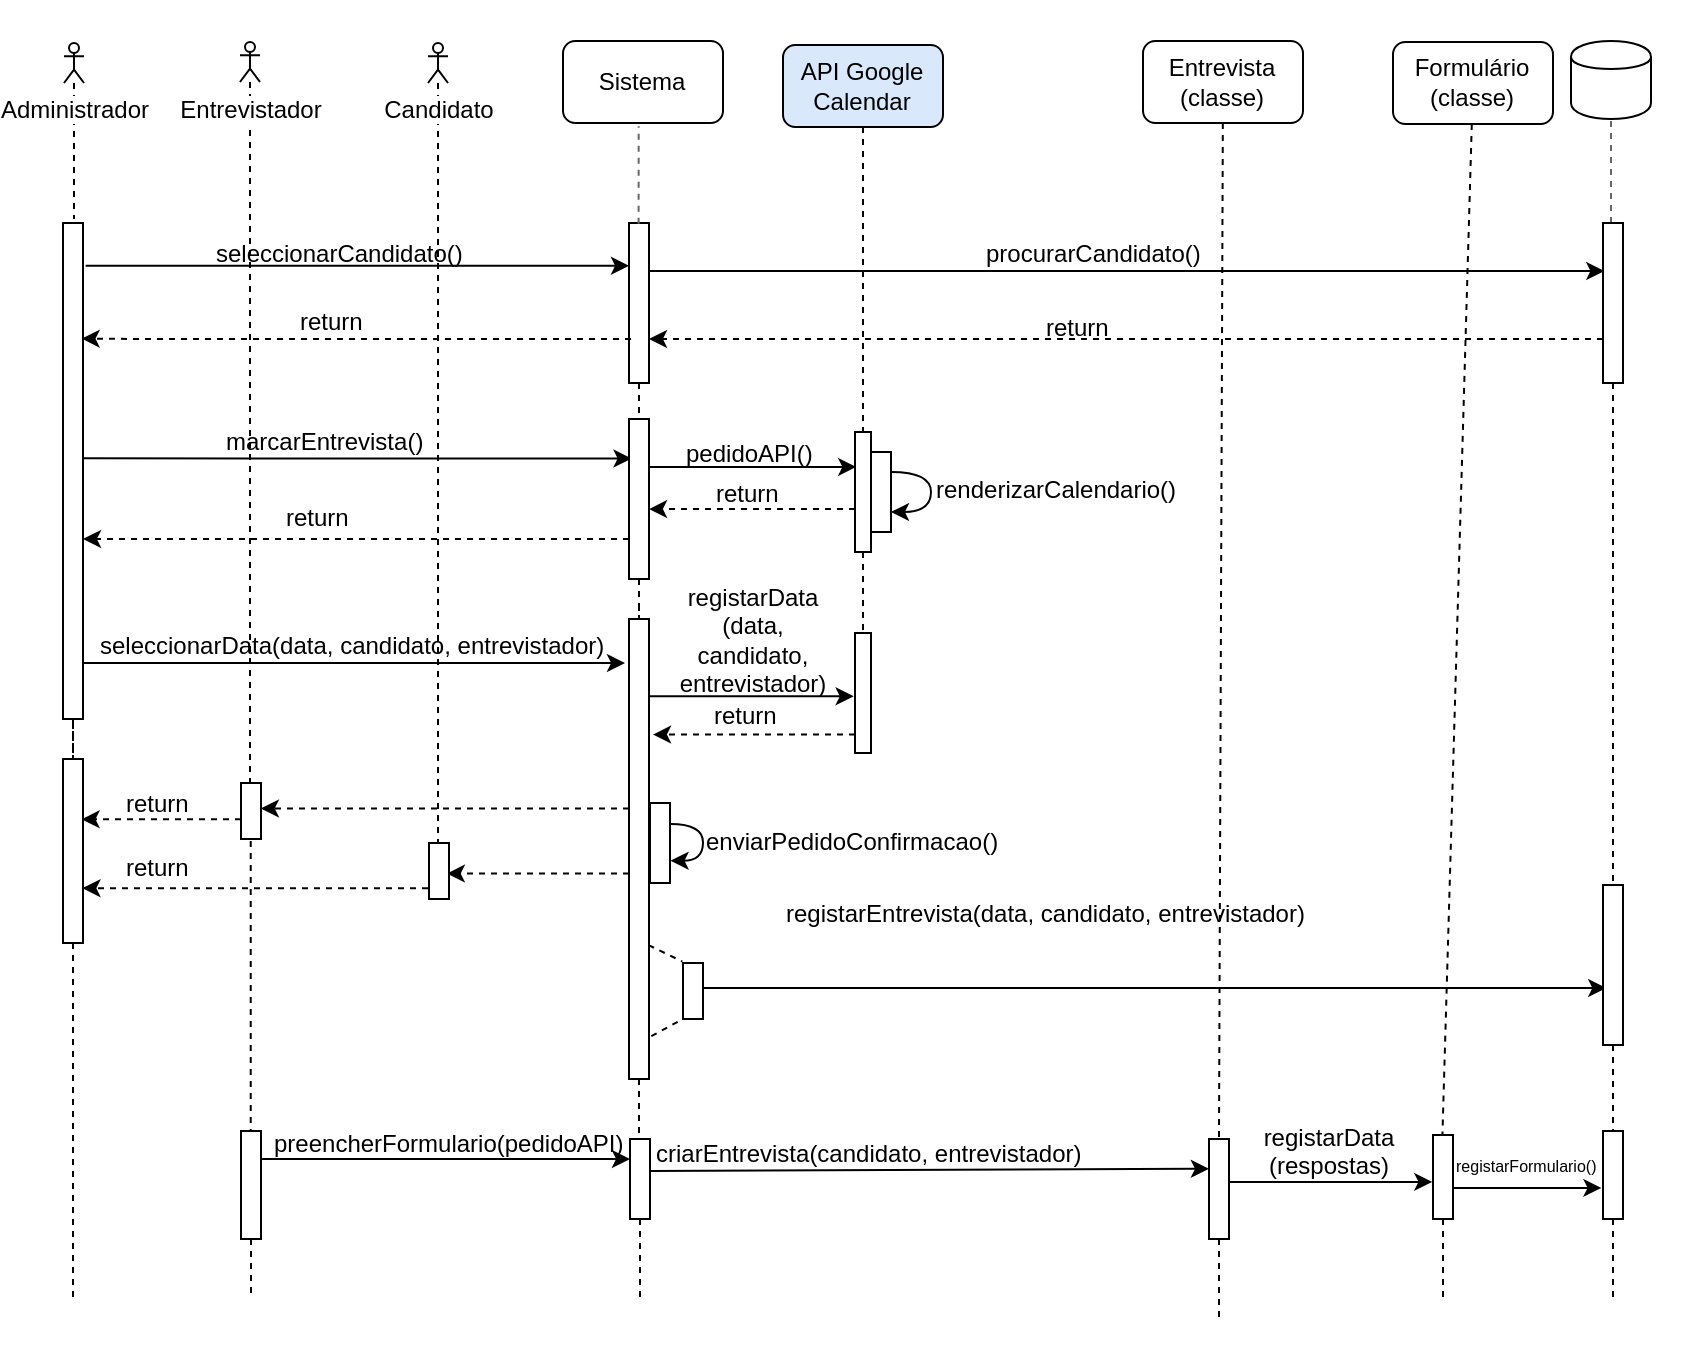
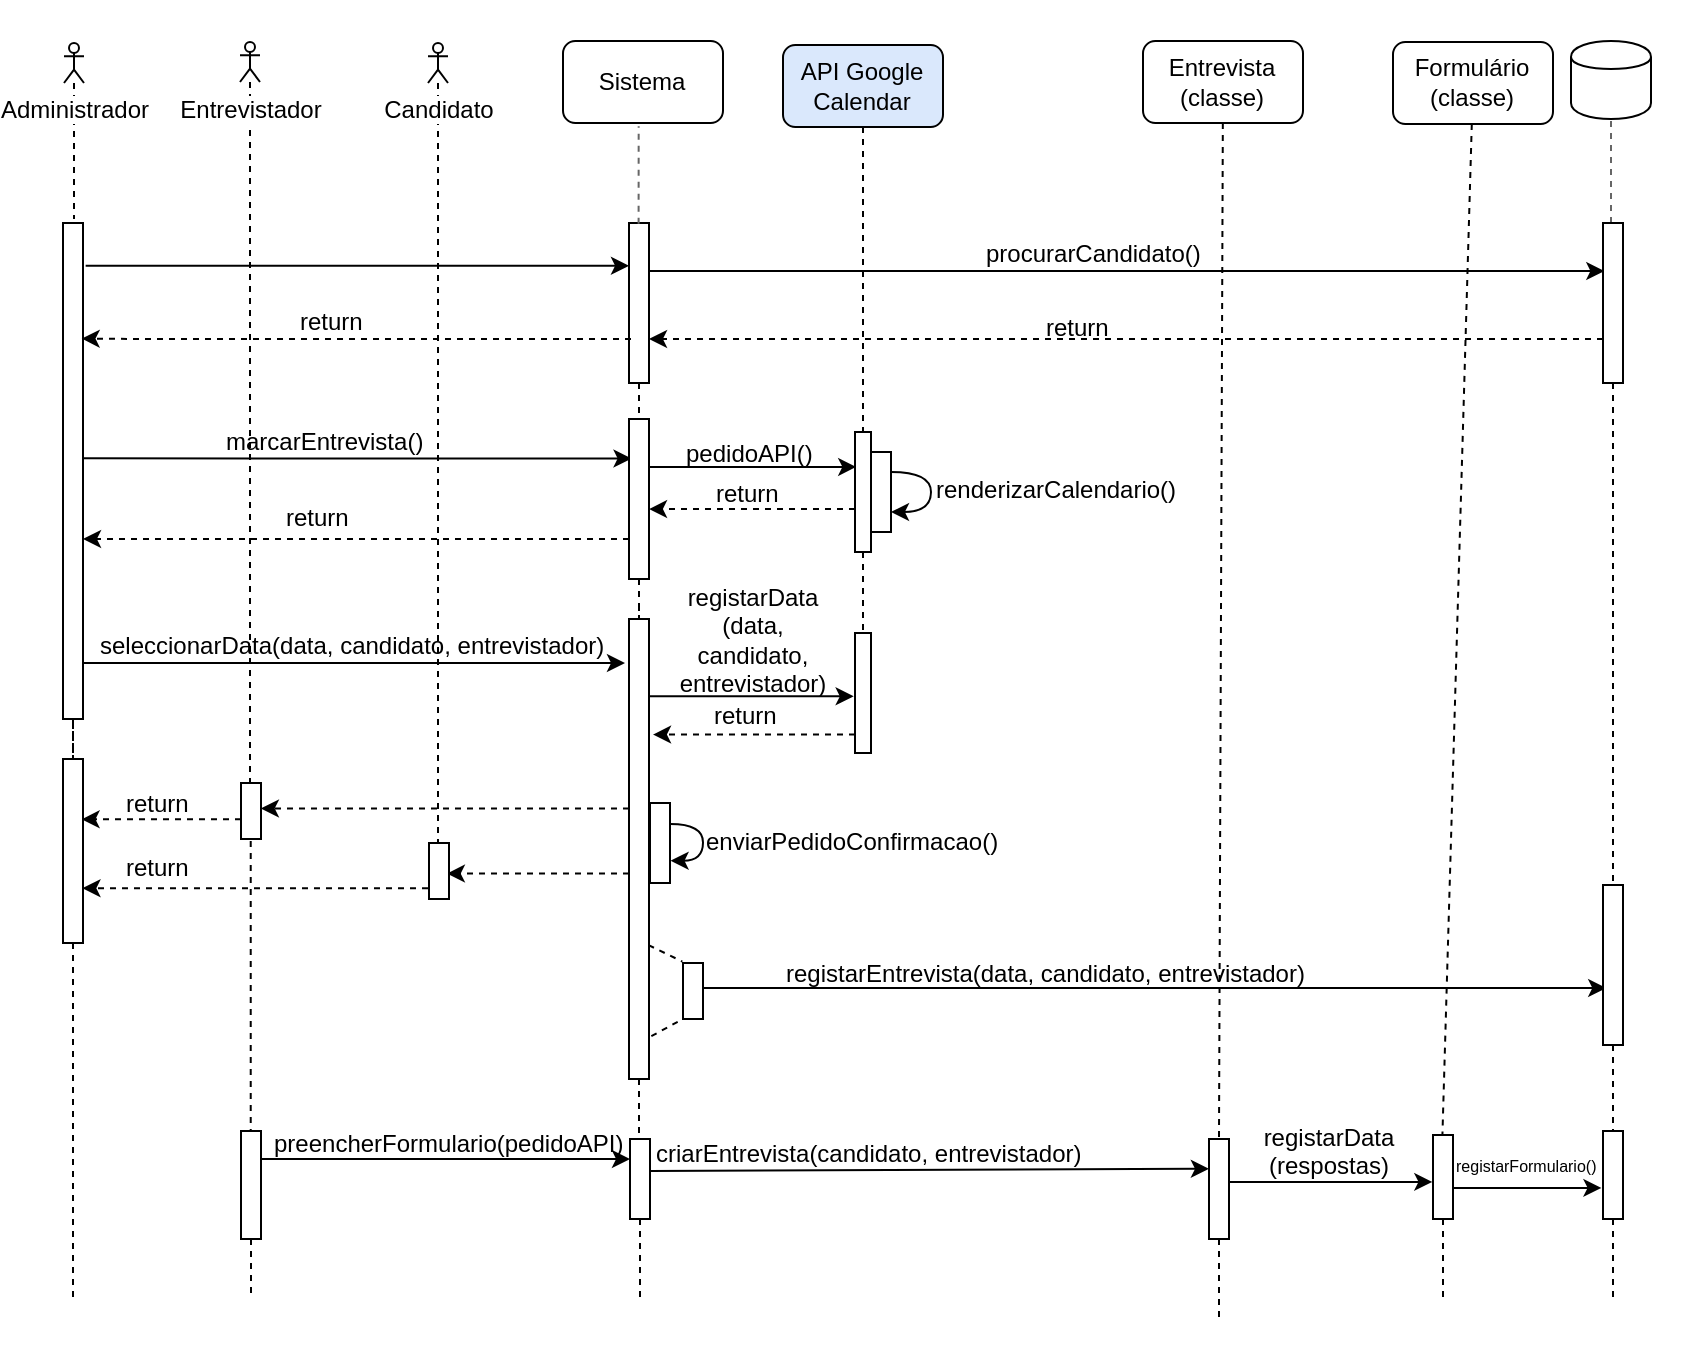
node "seleccionarCandidato()": removed
node "registarEntrevista(data, candidato, entrevistador)": moved (1053, 915) -> (1053, 975)
